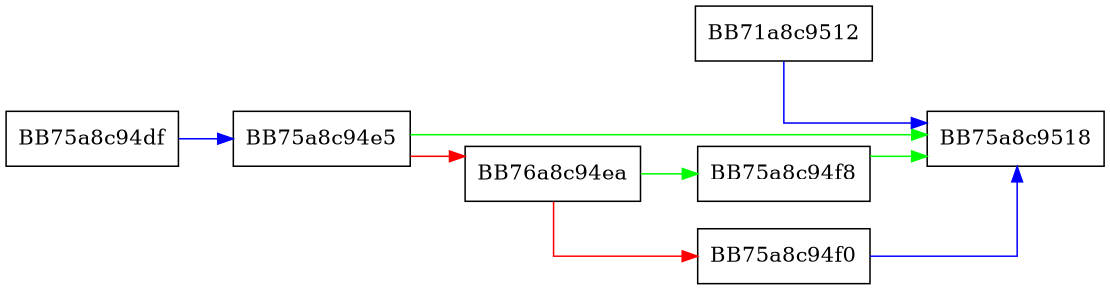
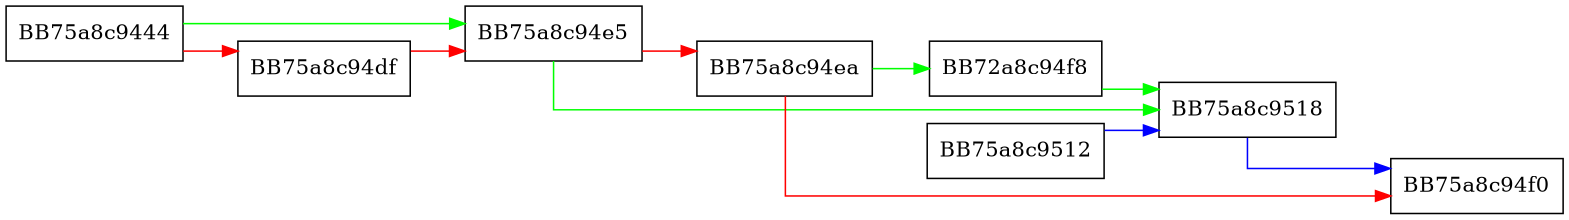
node "BB75a8c9444": added
node "BB71a8c9512": label "BB71a8c9512" -> "BB75a8c9512"
edge "BB75a8c94df" -> "BB75a8c94e5": color blue -> red
node "BB76a8c94ea": label "BB76a8c94ea" -> "BB75a8c94ea"
node "BB75a8c94f8": label "BB75a8c94f8" -> "BB72a8c94f8"
edge "BB75a8c94f0" -> "BB75a8c9518": reversed
